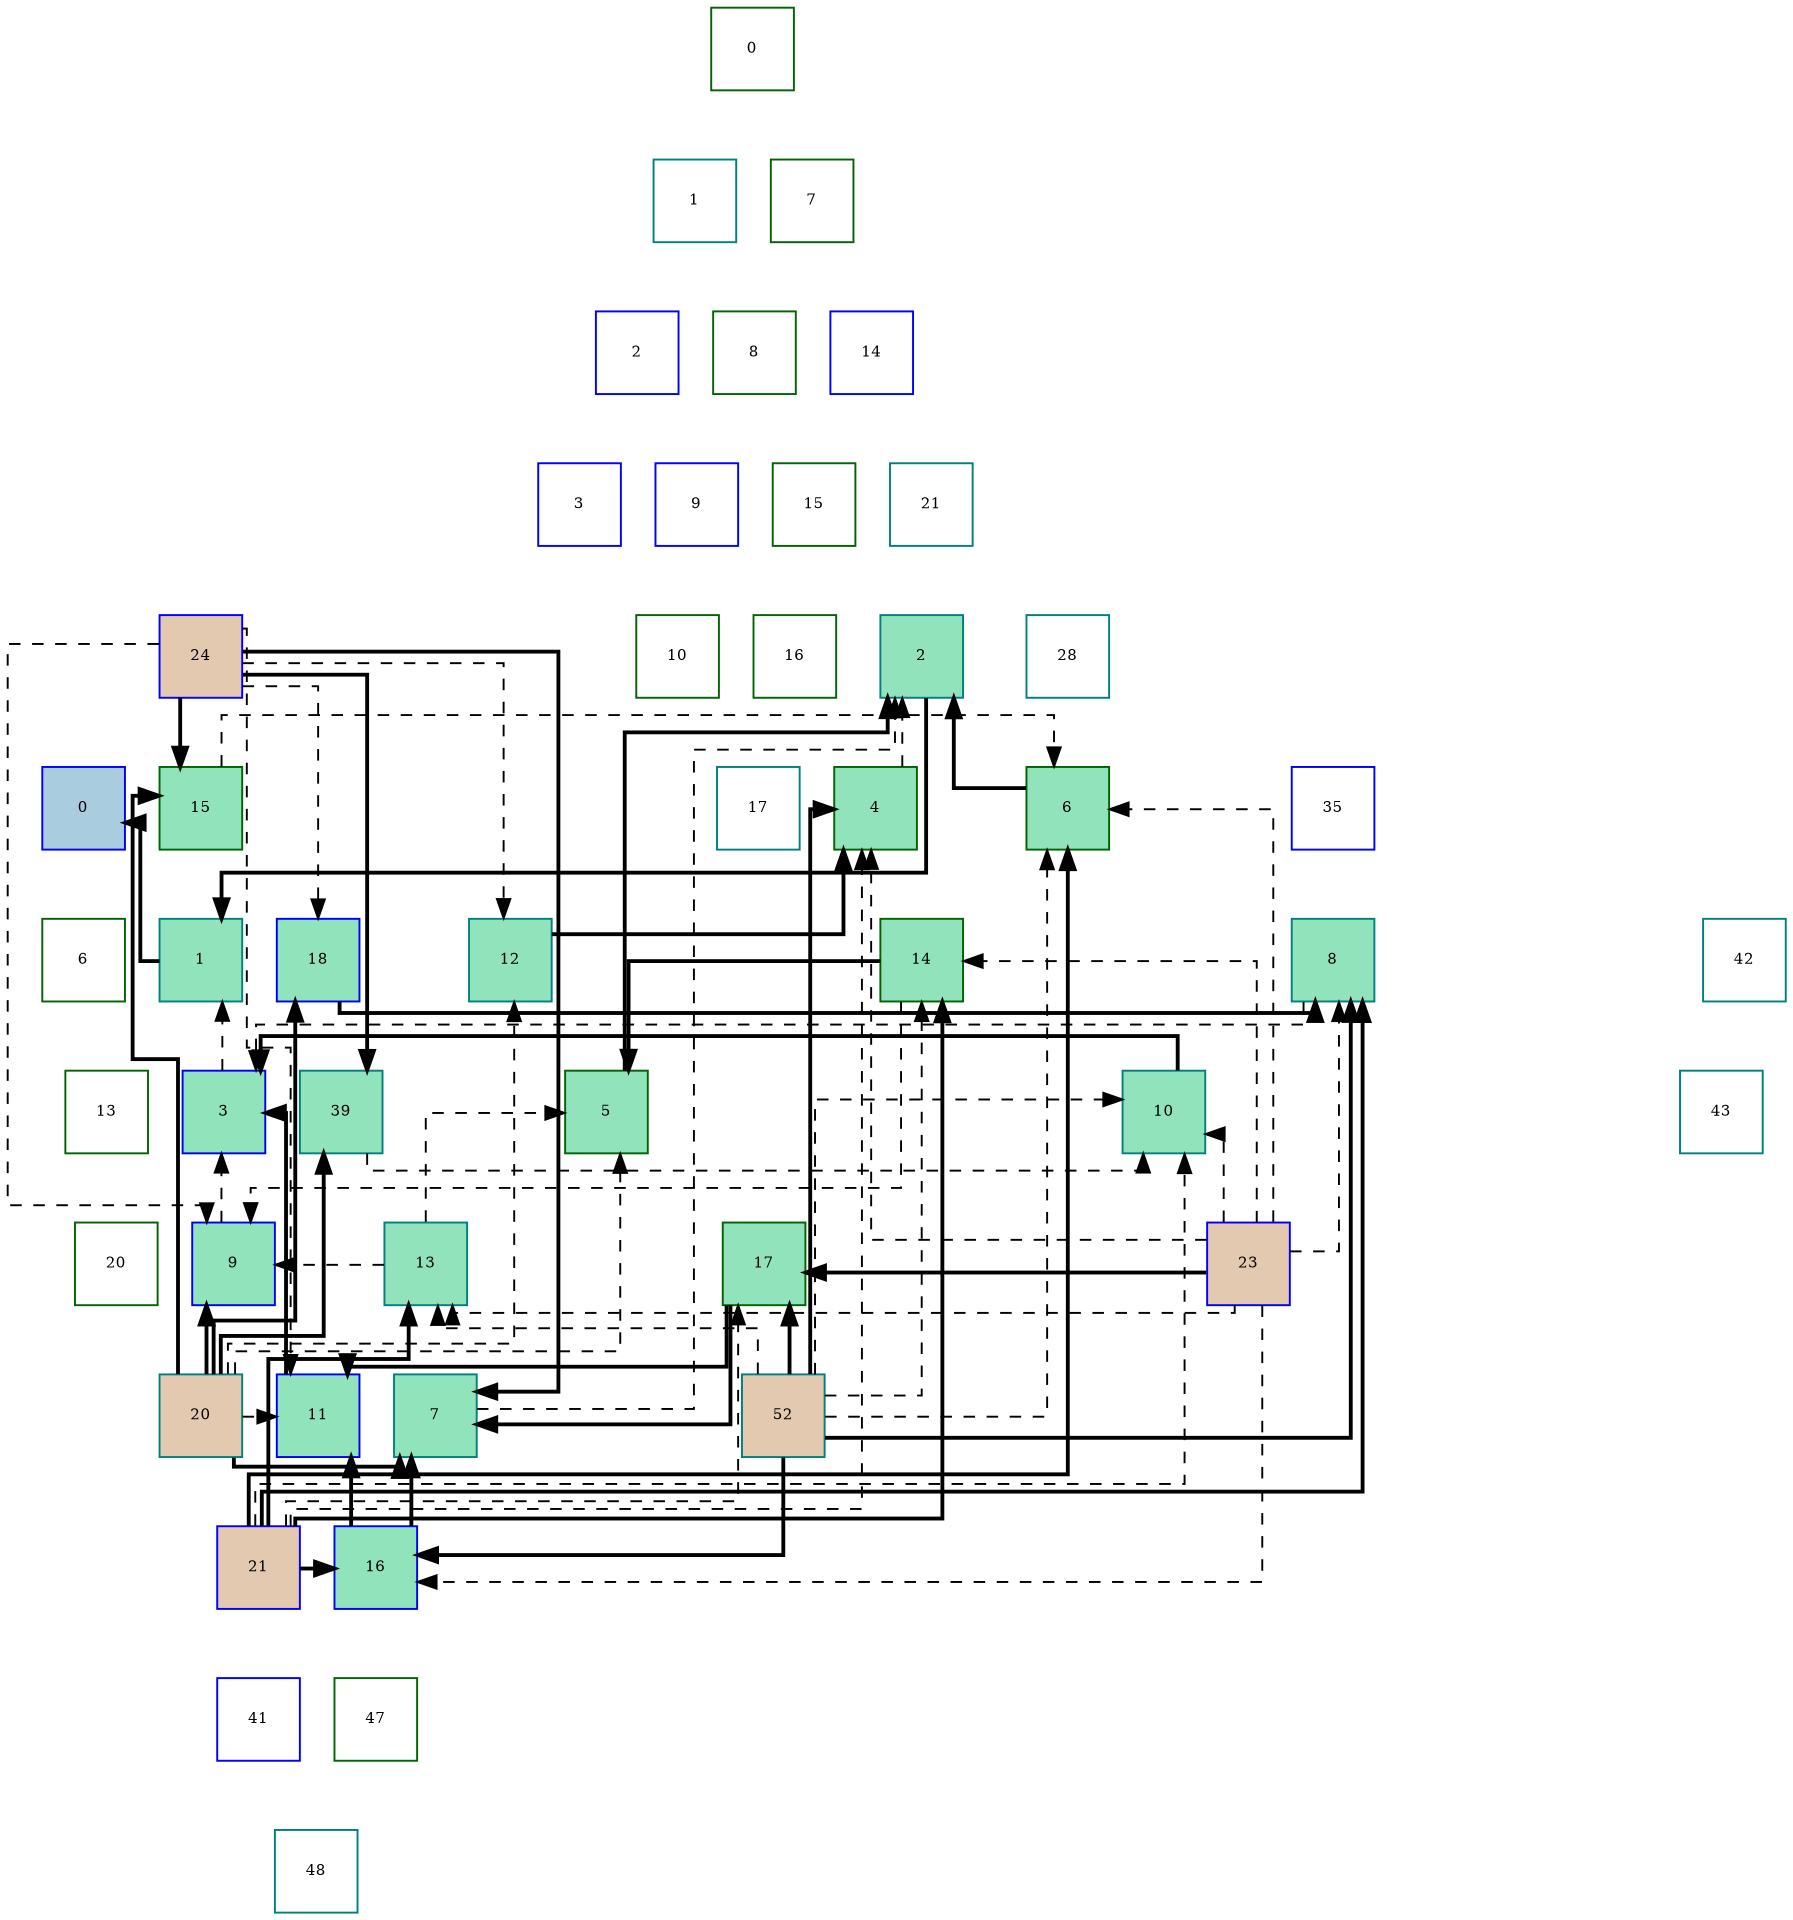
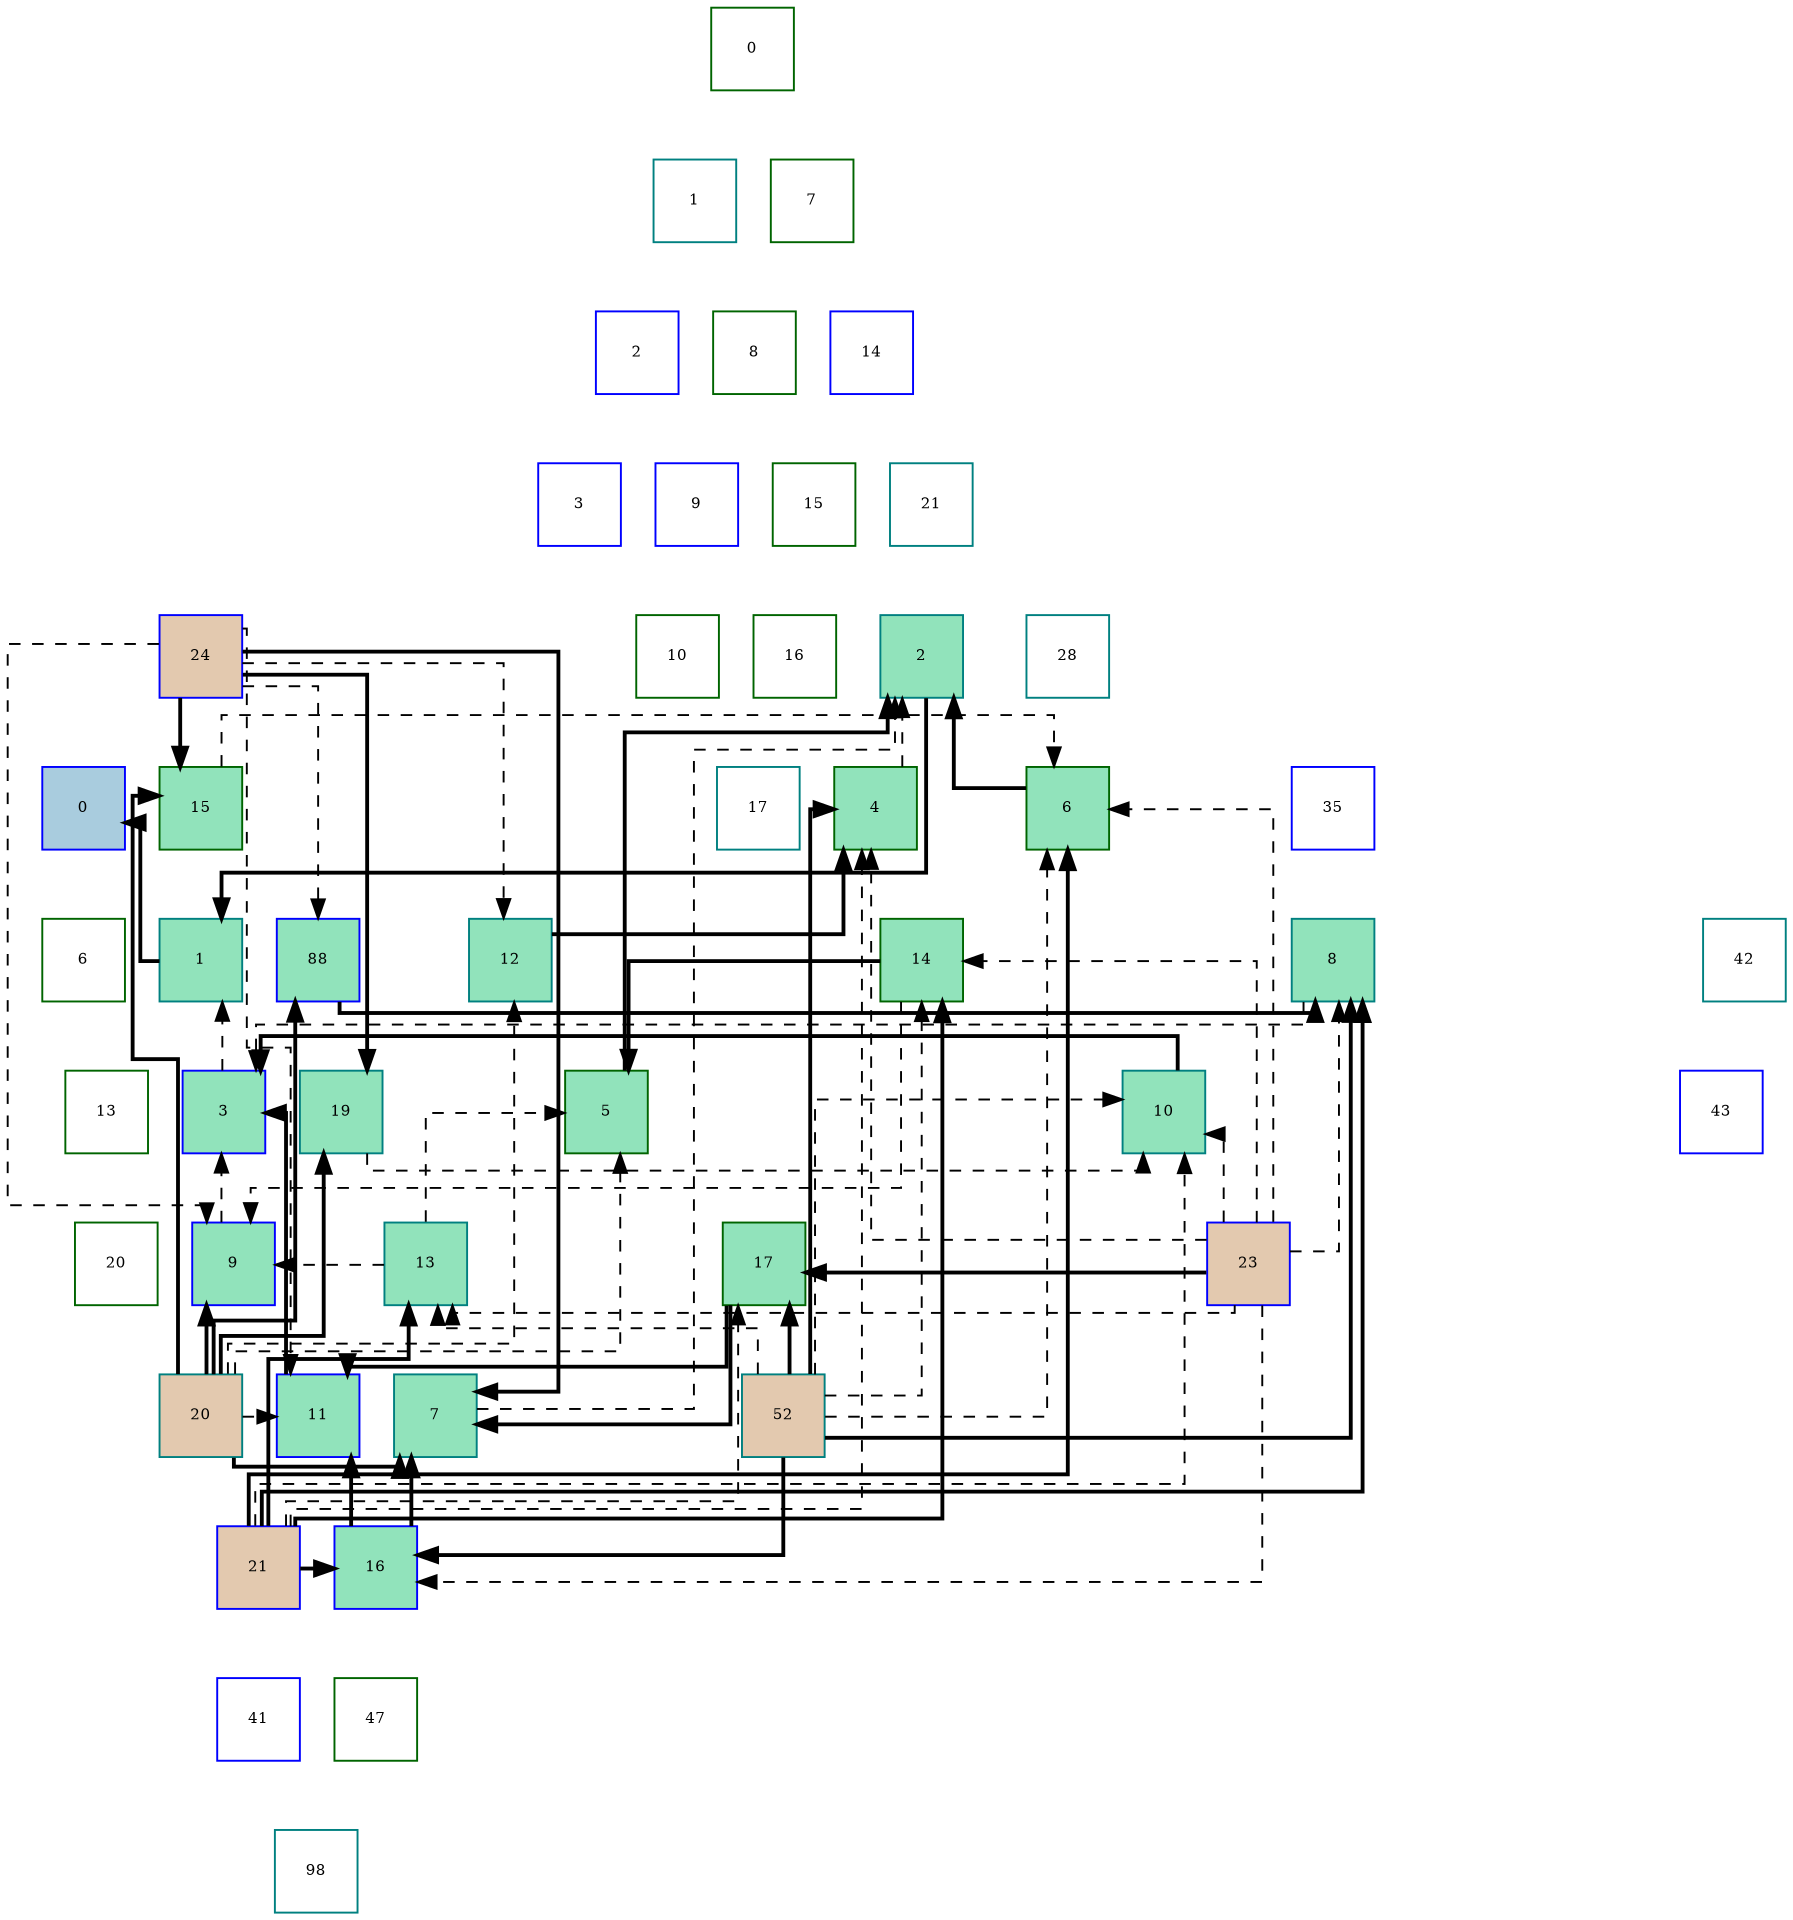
node "18": label "18" -> "88"
node "39": label "39" -> "19"
node "43": color teal -> blue
node "48": label "48" -> "98"
